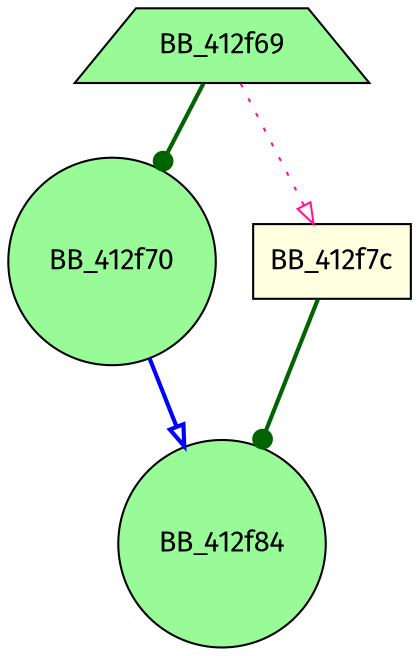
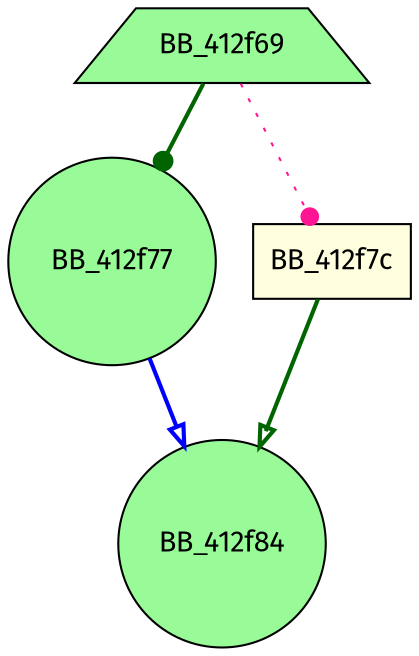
edge "BB_412f69" -> "BB_412f7c": arrowhead onormal -> dot
node "BB_412f70": label "BB_412f70" -> "BB_412f77"
edge "BB_412f7c" -> "BB_412f84": arrowhead dot -> onormal
